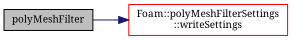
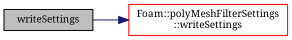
node "polyMeshFilter": label "polyMeshFilter" -> "writeSettings"
